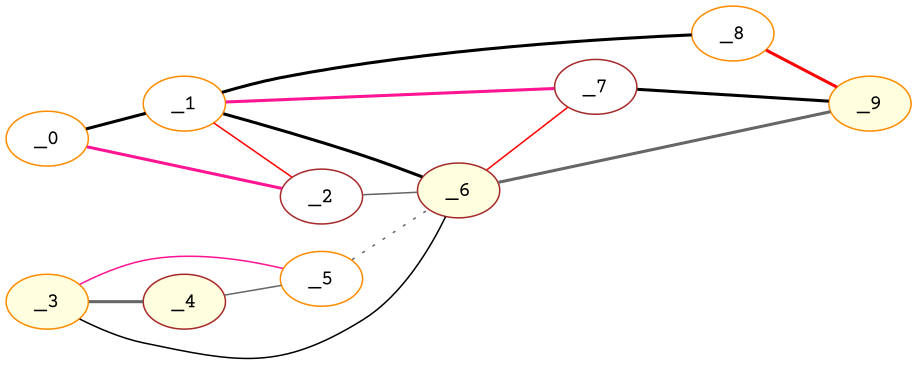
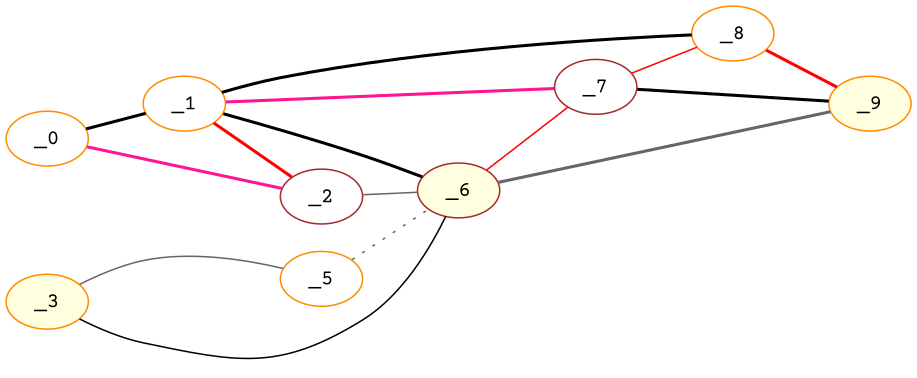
edge "_8" -- "_7": added
edge "_1" -- "_2": style solid -> bold
edge "_5" -- "_3": color deeppink -> gray40
node "_4": removed
